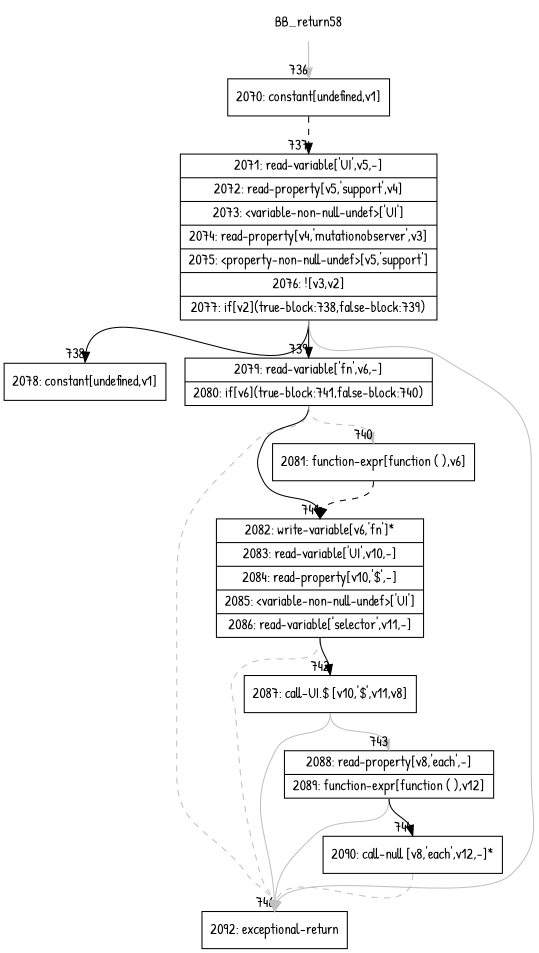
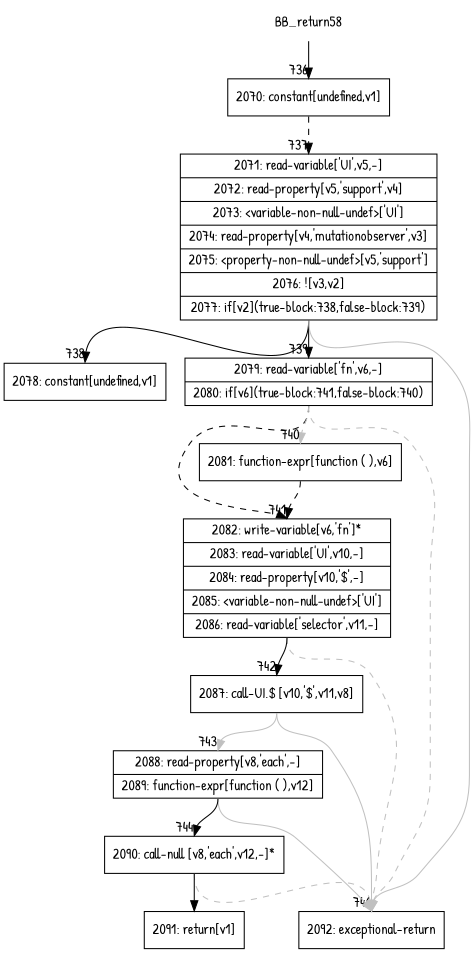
edge "BB_return58" -> "2070: constant[undefined,v1]": color gray -> black
edge "2079: read-variable['fn',v6,-]" -> "2082: write-variable[v6,'fn']*": style solid -> dashed
node "2091: return[v1]": added
